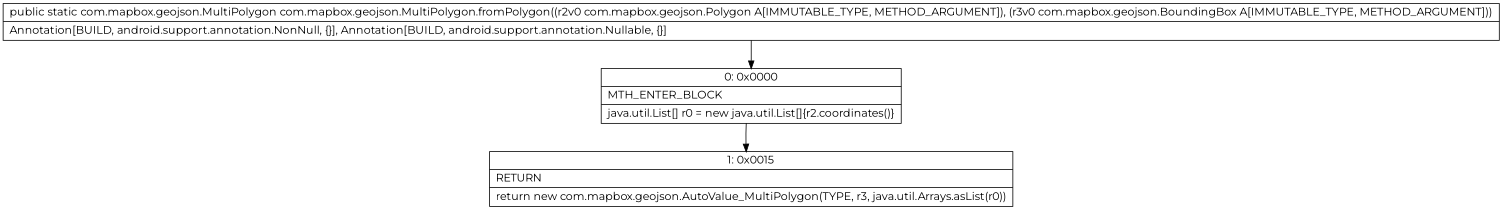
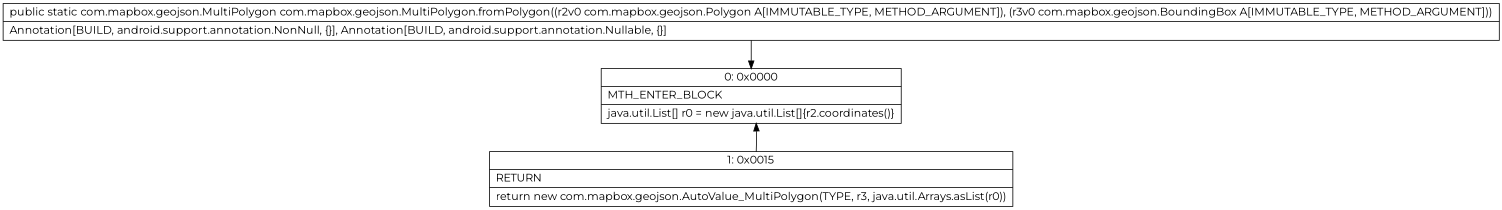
edge "0: 0x0000" -> "1: 0x0015": reversed
